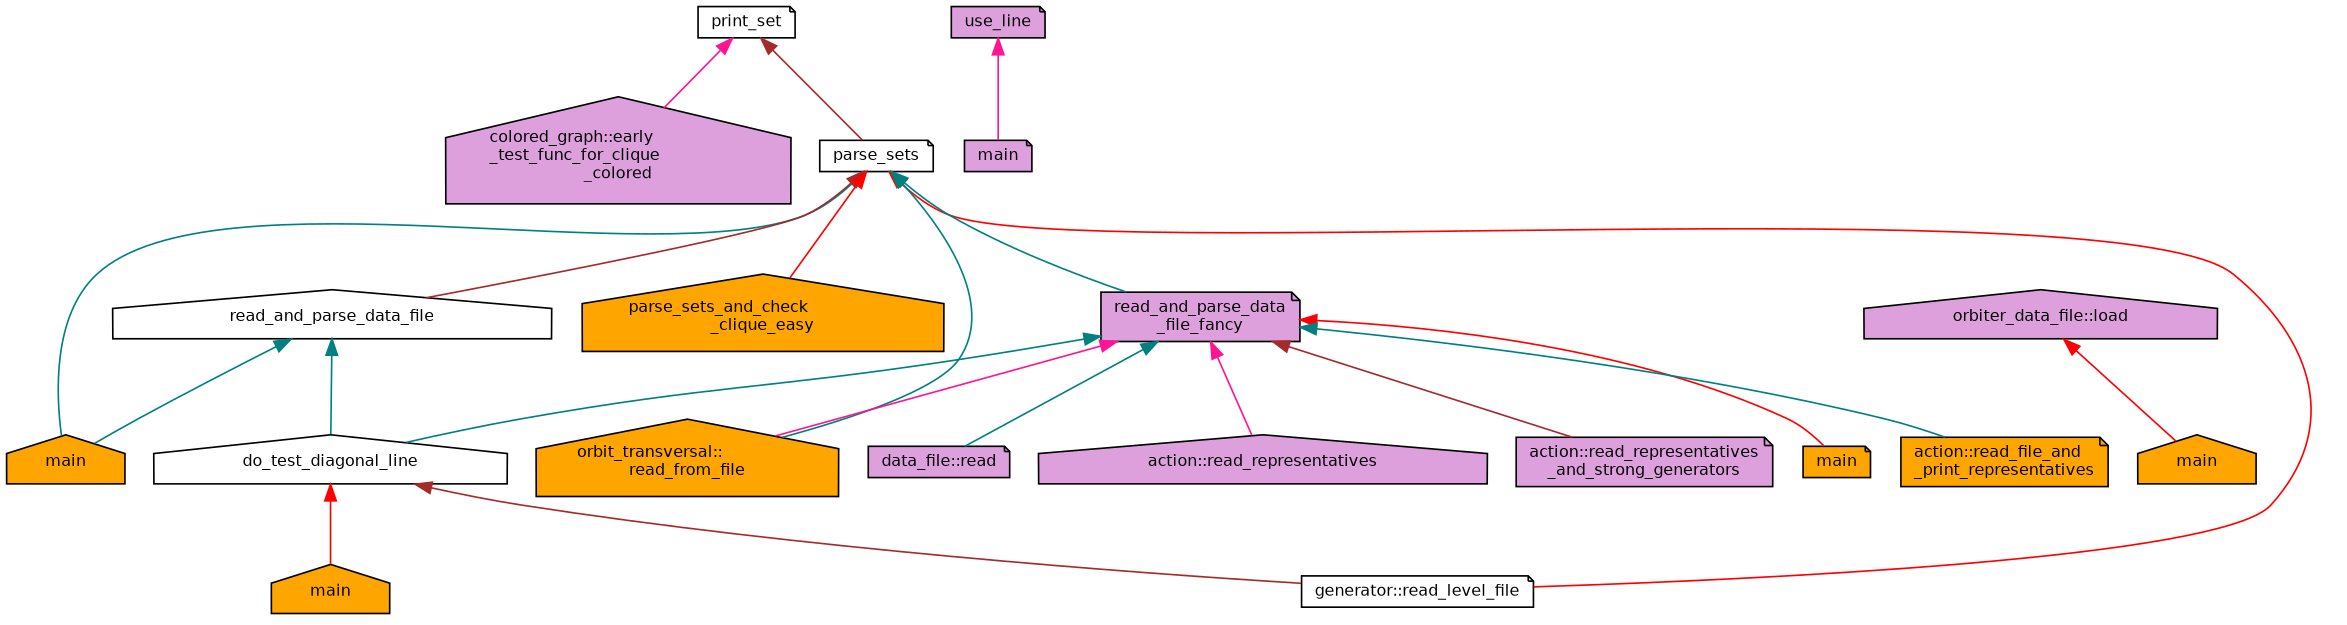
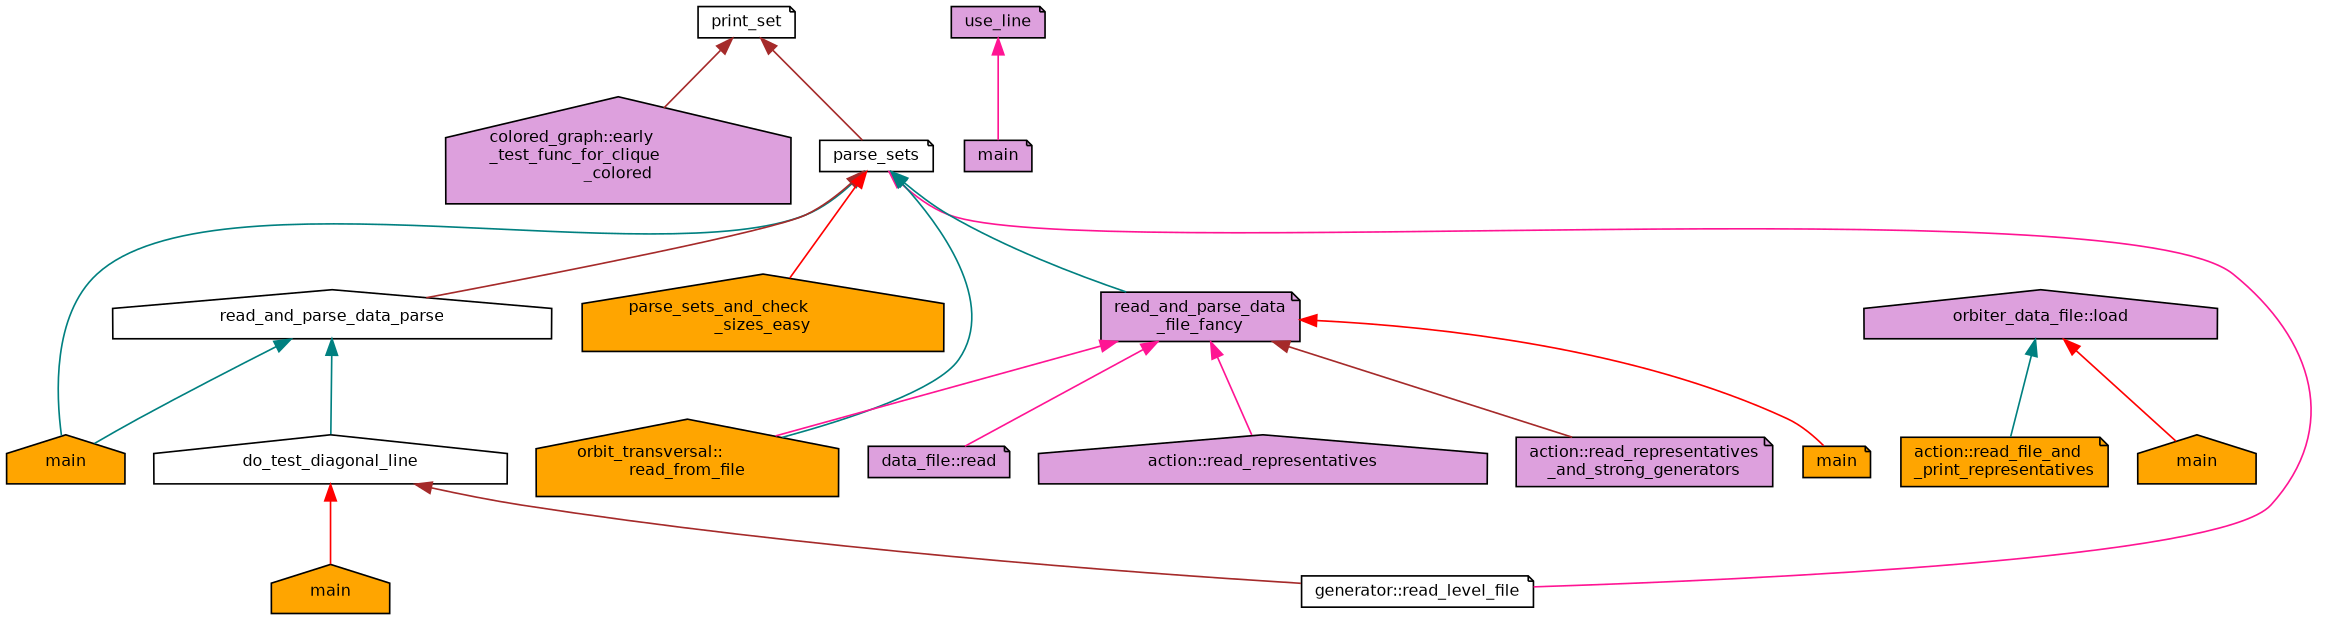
edge "colored_graph::early _test_func_for_clique _colored" -> "print_set": color deeppink -> brown
edge "generator::read_level_file" -> "parse_sets": color red -> deeppink
node "read_and_parse_data_file": label "read_and_parse_data_file" -> "read_and_parse_data_parse"
node "parse_sets_and_check _clique_easy": label "parse_sets_and_check _clique_easy" -> "parse_sets_and_check _sizes_easy"
edge "action::read_file_and _print_representatives" -> "read_and_parse_data _file_fancy": now "action::read_file_and _print_representatives" -> "orbiter_data_file::load"
edge "do_test_diagonal_line" -> "read_and_parse_data _file_fancy": removed
edge "data_file::read" -> "read_and_parse_data _file_fancy": color teal -> deeppink
